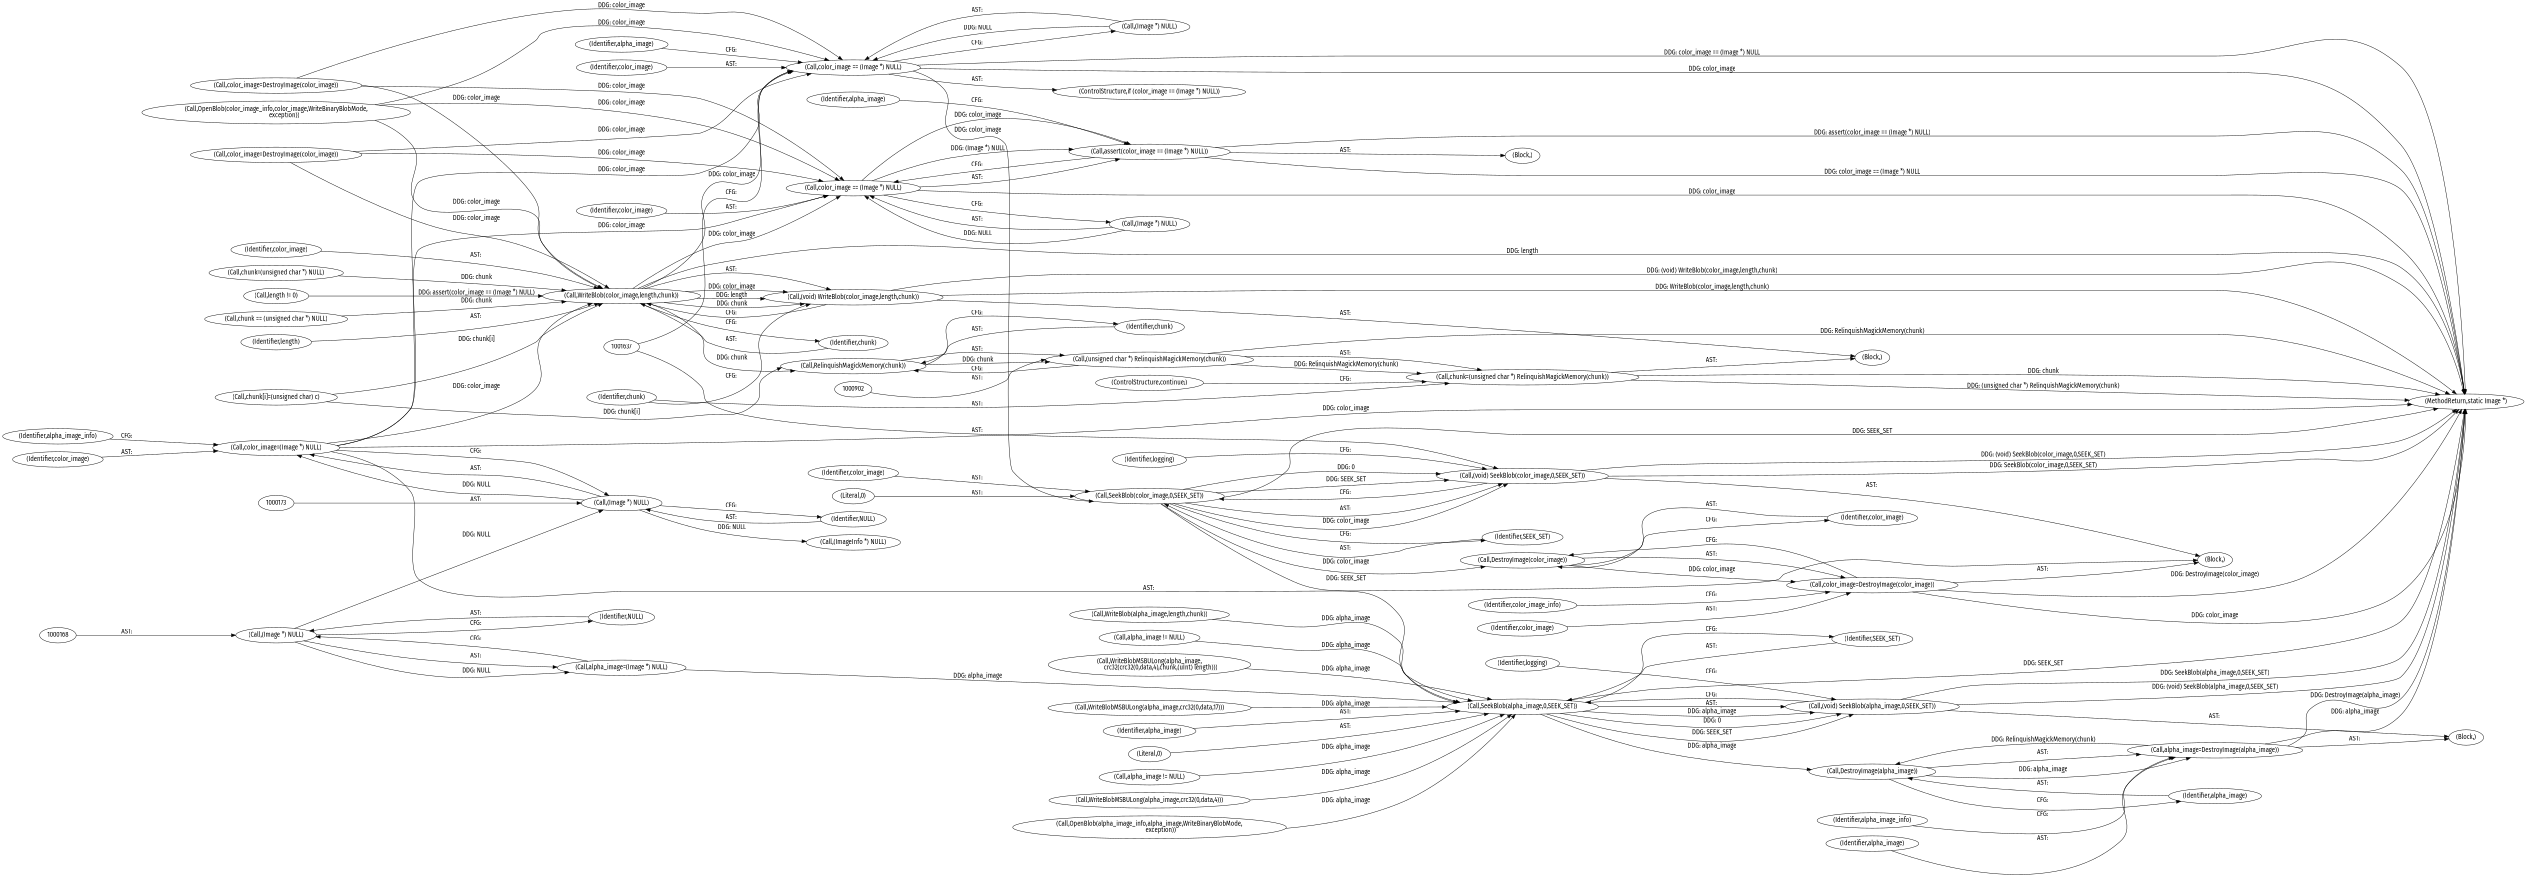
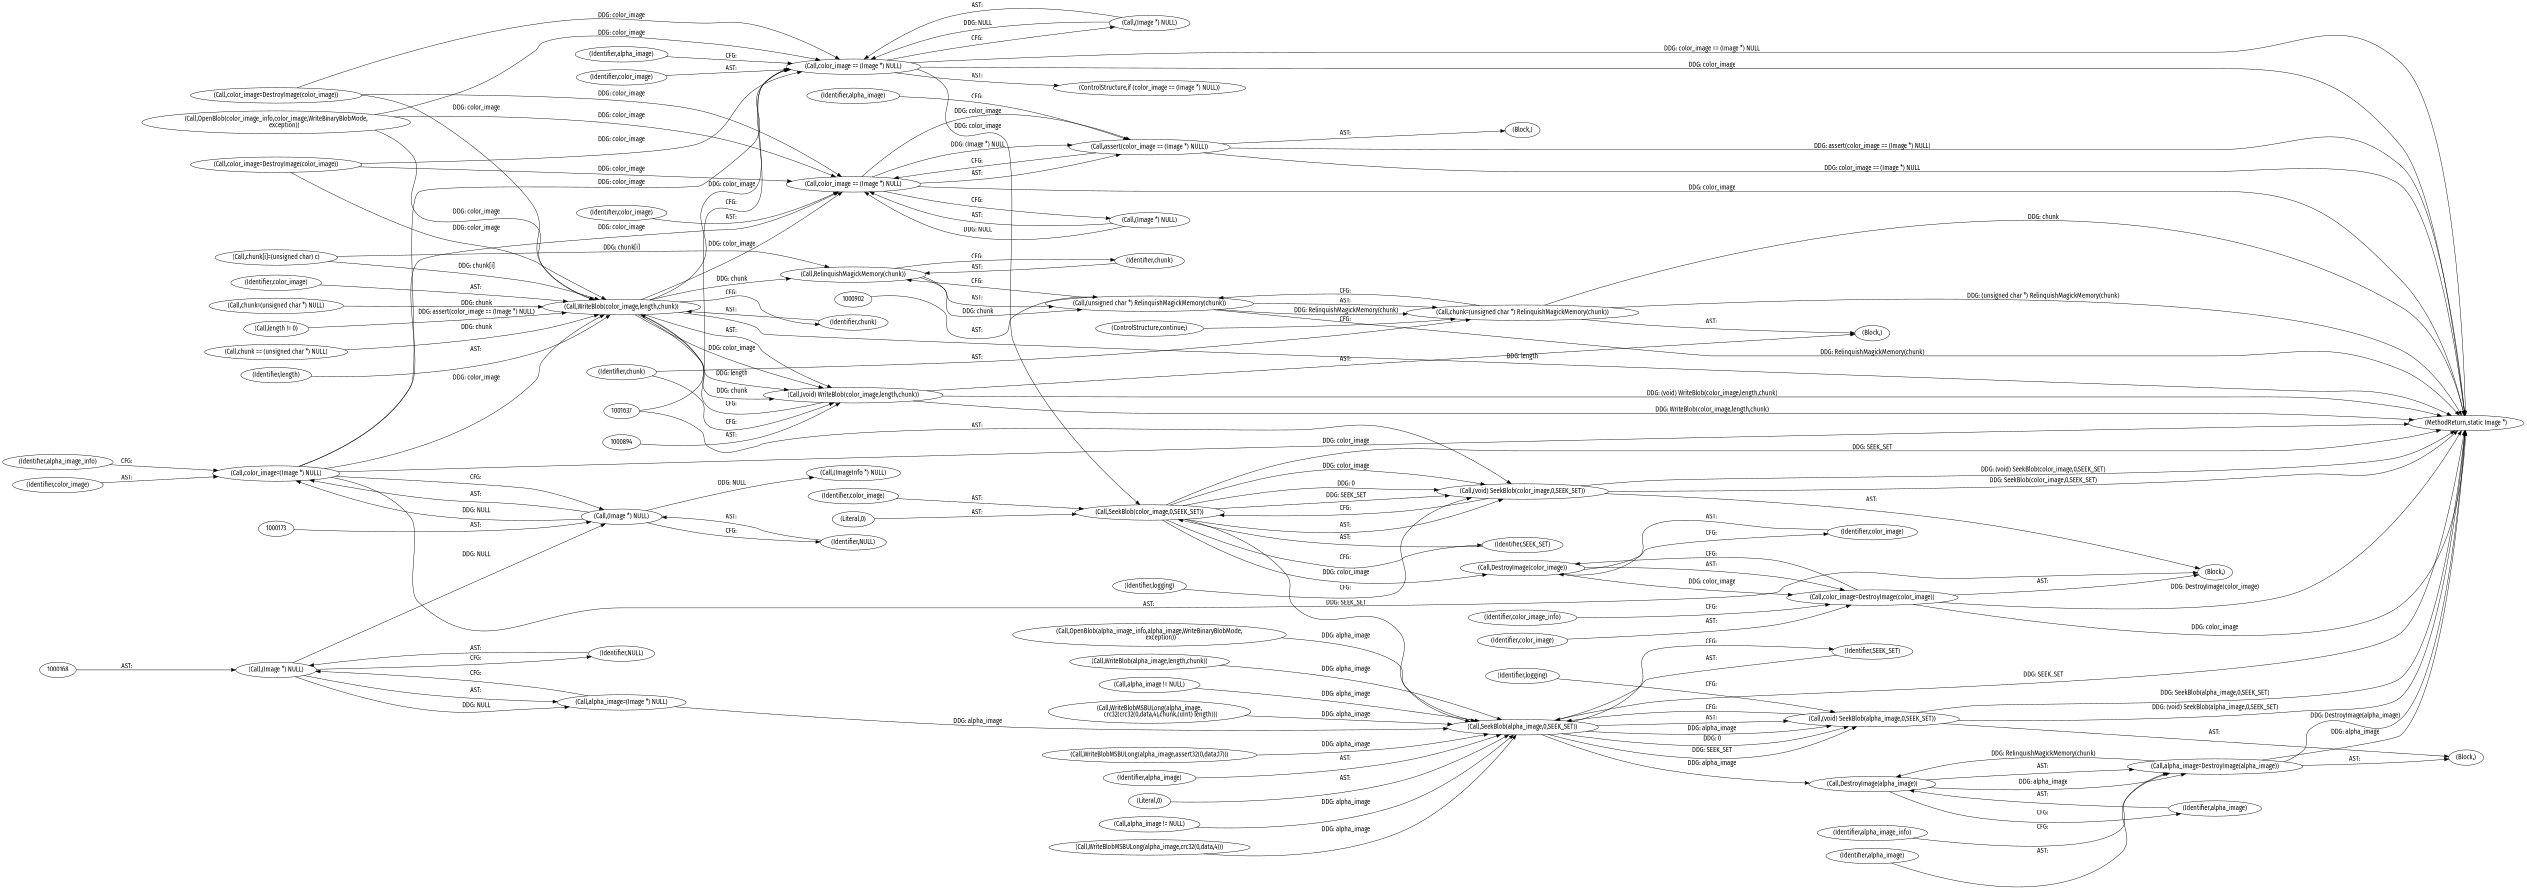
edge "(Call,chunk=(unsigned char *) RelinquishMagickMemory(chunk))" -> "(Call,(unsigned char *) RelinquishMagickMemory(chunk))": added, label "CFG:"
node "1000894": added
node "(Call,WriteBlobMSBULong(alpha_image,crc32(0,data,17)))": label "(Call,WriteBlobMSBULong(alpha_image,crc32(0,data,17)))" -> "(Call,WriteBlobMSBULong(alpha_image,assert32(0,data,17)))"
